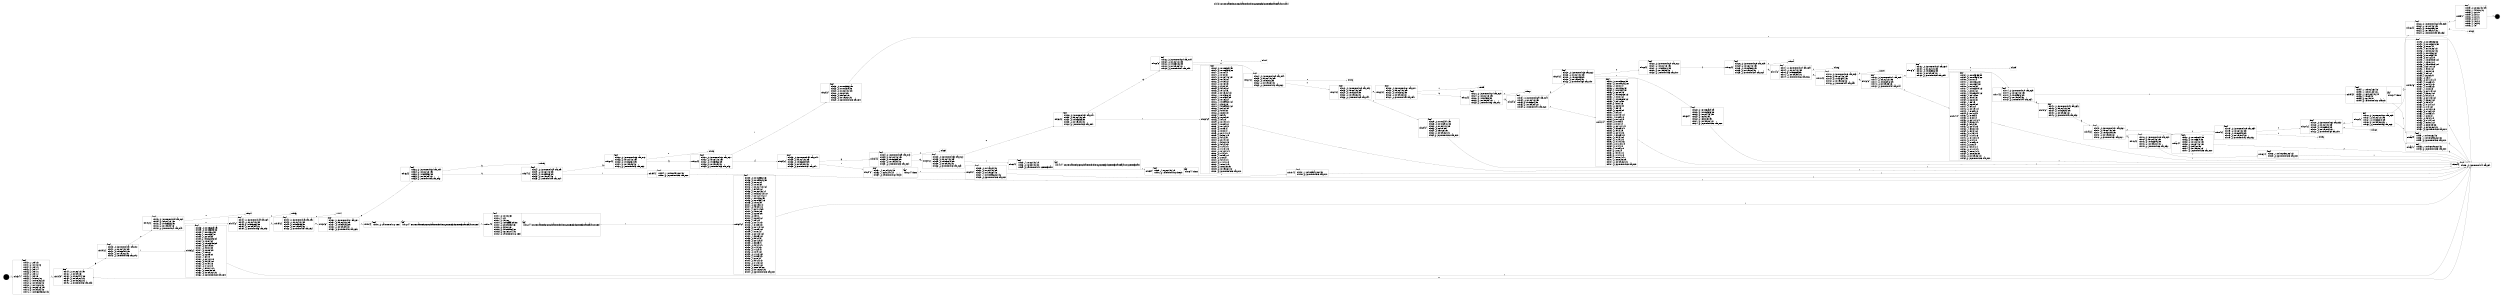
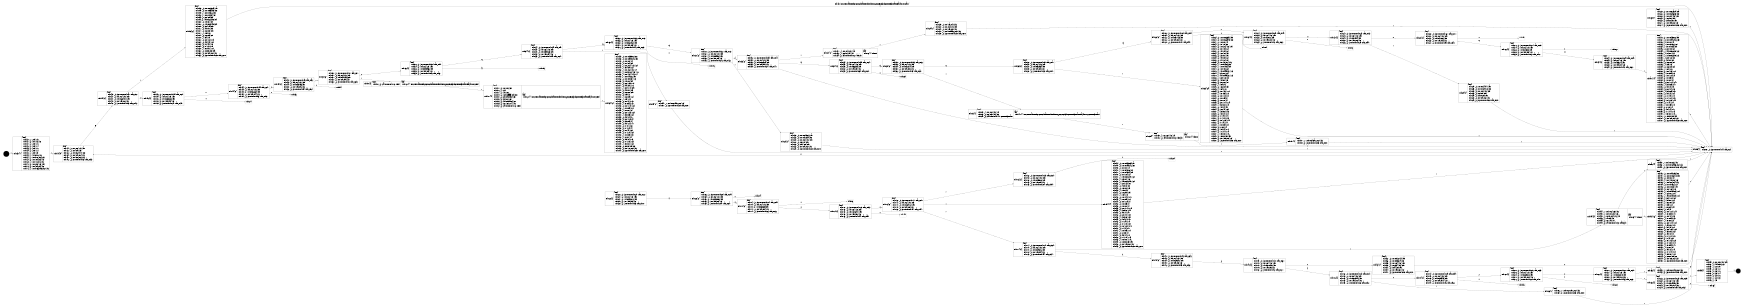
edge "0x401758 [28]" -> "0x401774 [28]": now "0x40173c [28]" -> "0x401774 [28]"
node "0x4016b0 [28]": removed
edge "0x401b39 [160]" -> "0x4020ce [5]": now "0x401598 [28]" -> "0x4020ce [5]"
